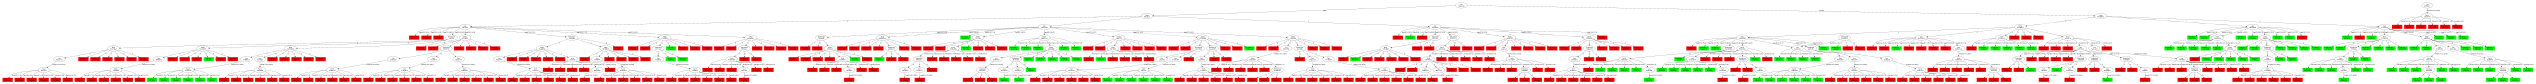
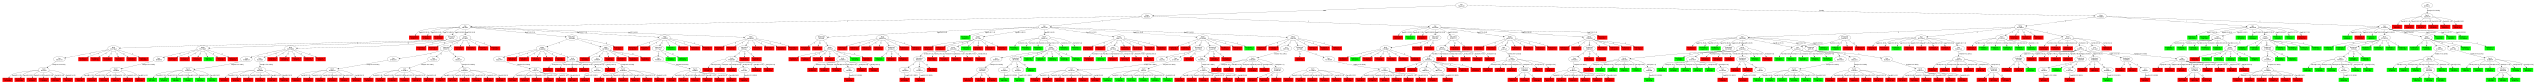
edge "Age 79e51e65" -> "SibSp dd84b7de": removed, label "Age[70.0-80.0]"
node "Prediction: 1 79992df4": removed
node "Fare 39bc2c65": removed
node "Prediction: 1 9131e3c4": added
